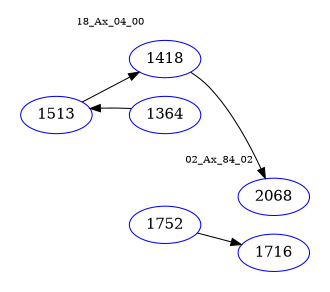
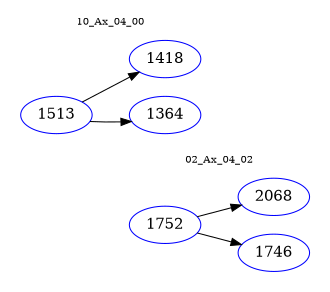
cluster "18_Ax_04_00": label "18_Ax_04_00" -> "10_Ax_04_00"
edge "1364" -> "1513": reversed
edge "1418" -> "2068": now "1752" -> "2068"
cluster "02_Ax_84_02": label "02_Ax_84_02" -> "02_Ax_04_02"
node "1716": label "1716" -> "1746"
